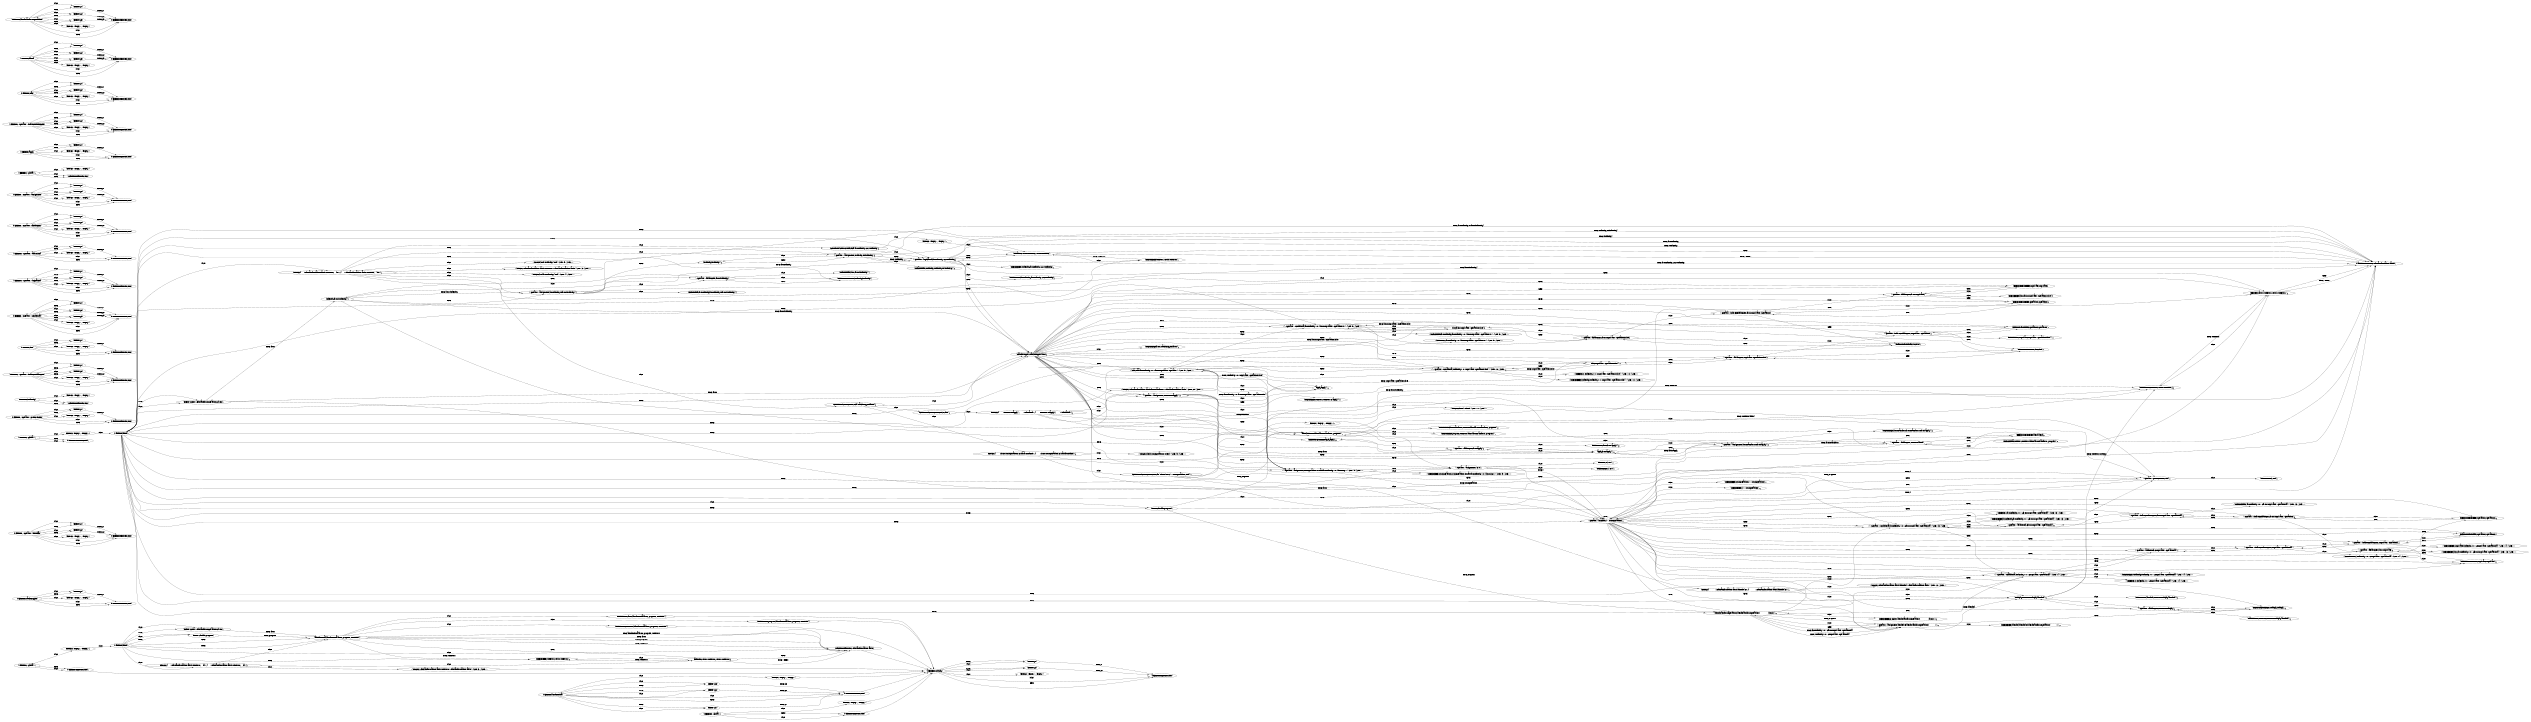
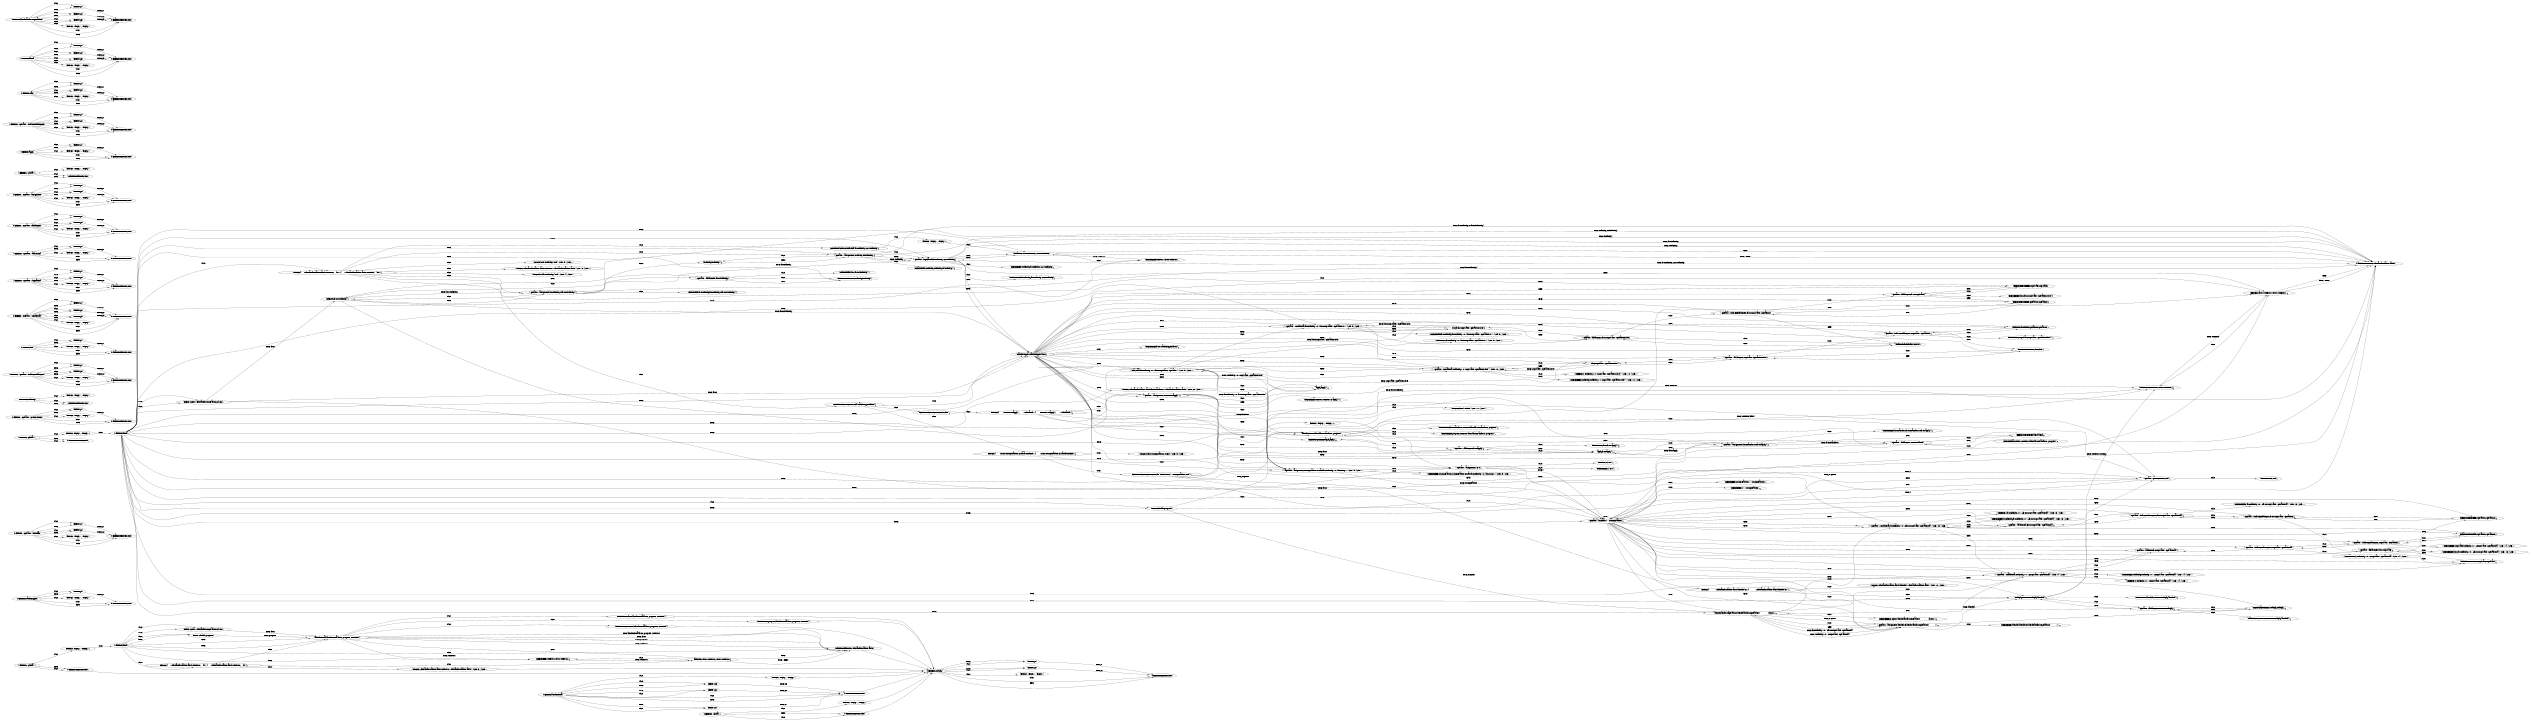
edge "(<operator>.assignment,fromIdentity = from.isIdentity())" -> "(<operator>.fieldAccess,from.isIdentity)": now "(<operator>.assignment,fromIdentity = from.isIdentity())" -> "(isIdentity,from.isIdentity())"
edge "(<operator>.addressOf,&m_private->operations[i])" -> "(<operator>.indirectIndexAccess,m_private->operations[i])": removed, label "AST:"
